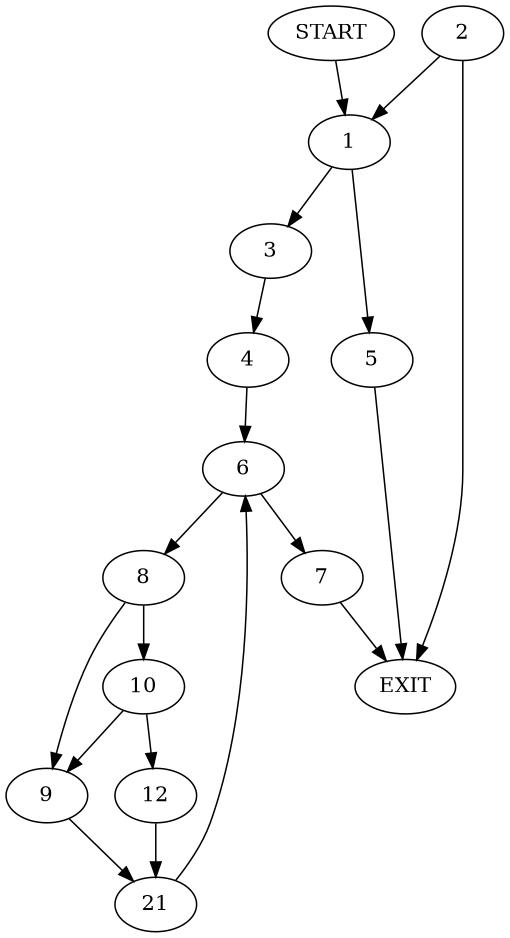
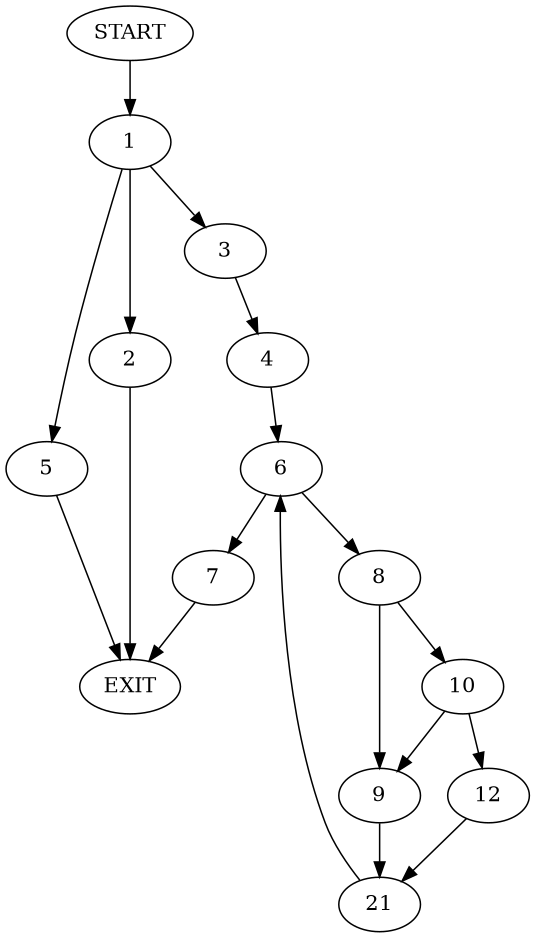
edge "2" -> "1": reversed
